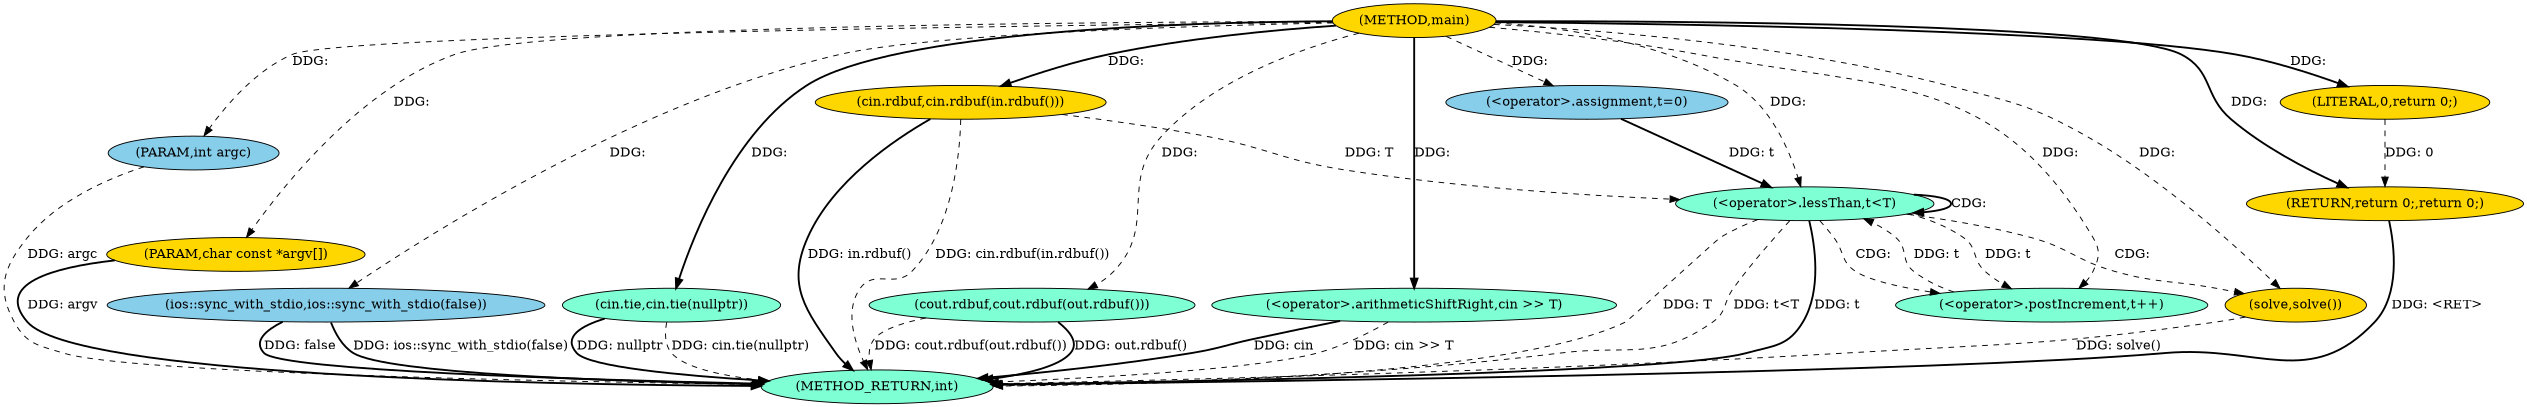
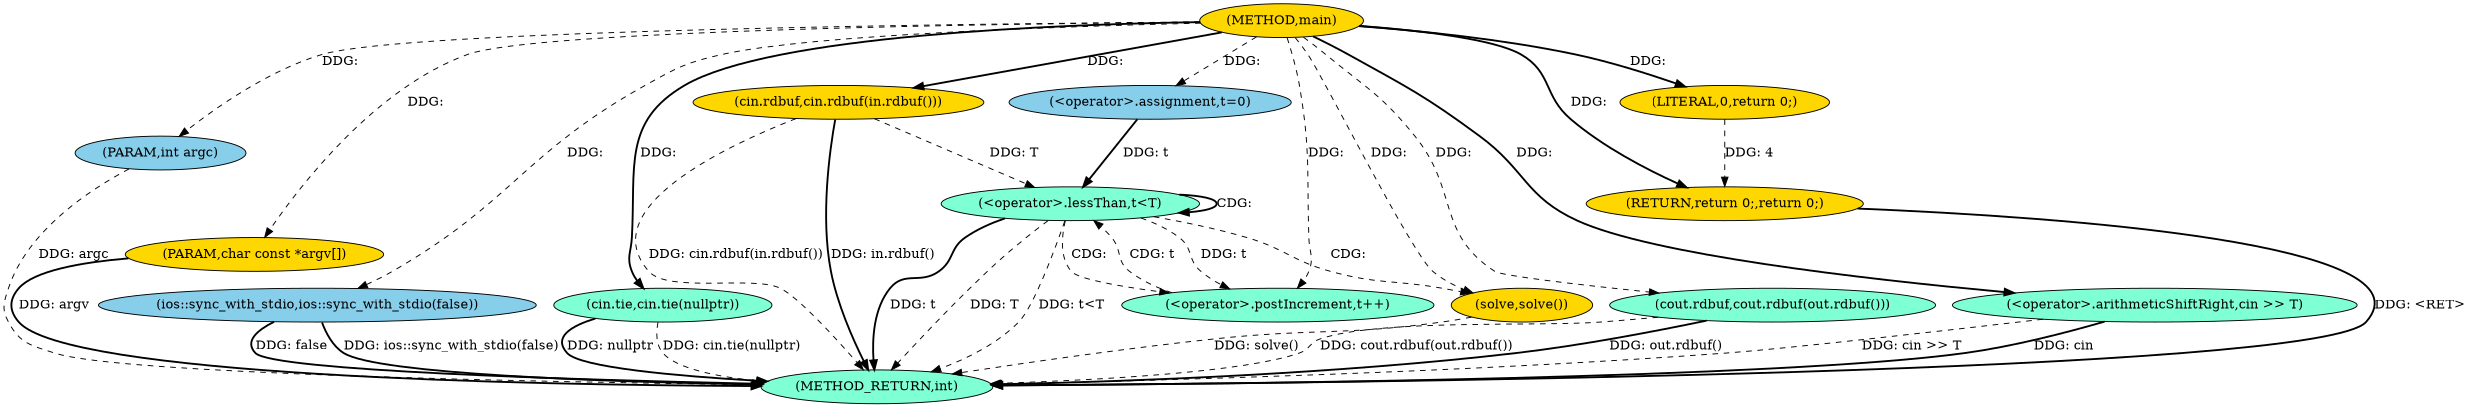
edge "(METHOD,main)" -> "(<operator>.lessThan,t<T)": removed, label "DDG:"
edge "(LITERAL,0,return 0;)" -> "(RETURN,return 0;,return 0;)": label "DDG: 0" -> "DDG: 4"
edge "(<operator>.postIncrement,t++)" -> "(<operator>.lessThan,t<T)": label "DDG: t" -> "CDG: t"
